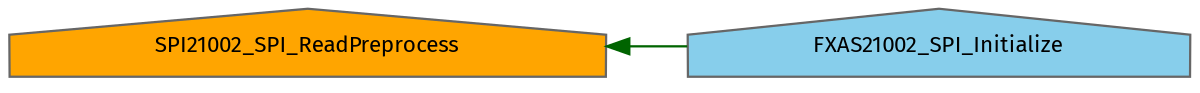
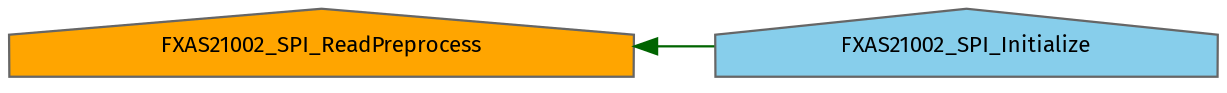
node "SPI21002_SPI_ReadPreprocess": label "SPI21002_SPI_ReadPreprocess" -> "FXAS21002_SPI_ReadPreprocess"
